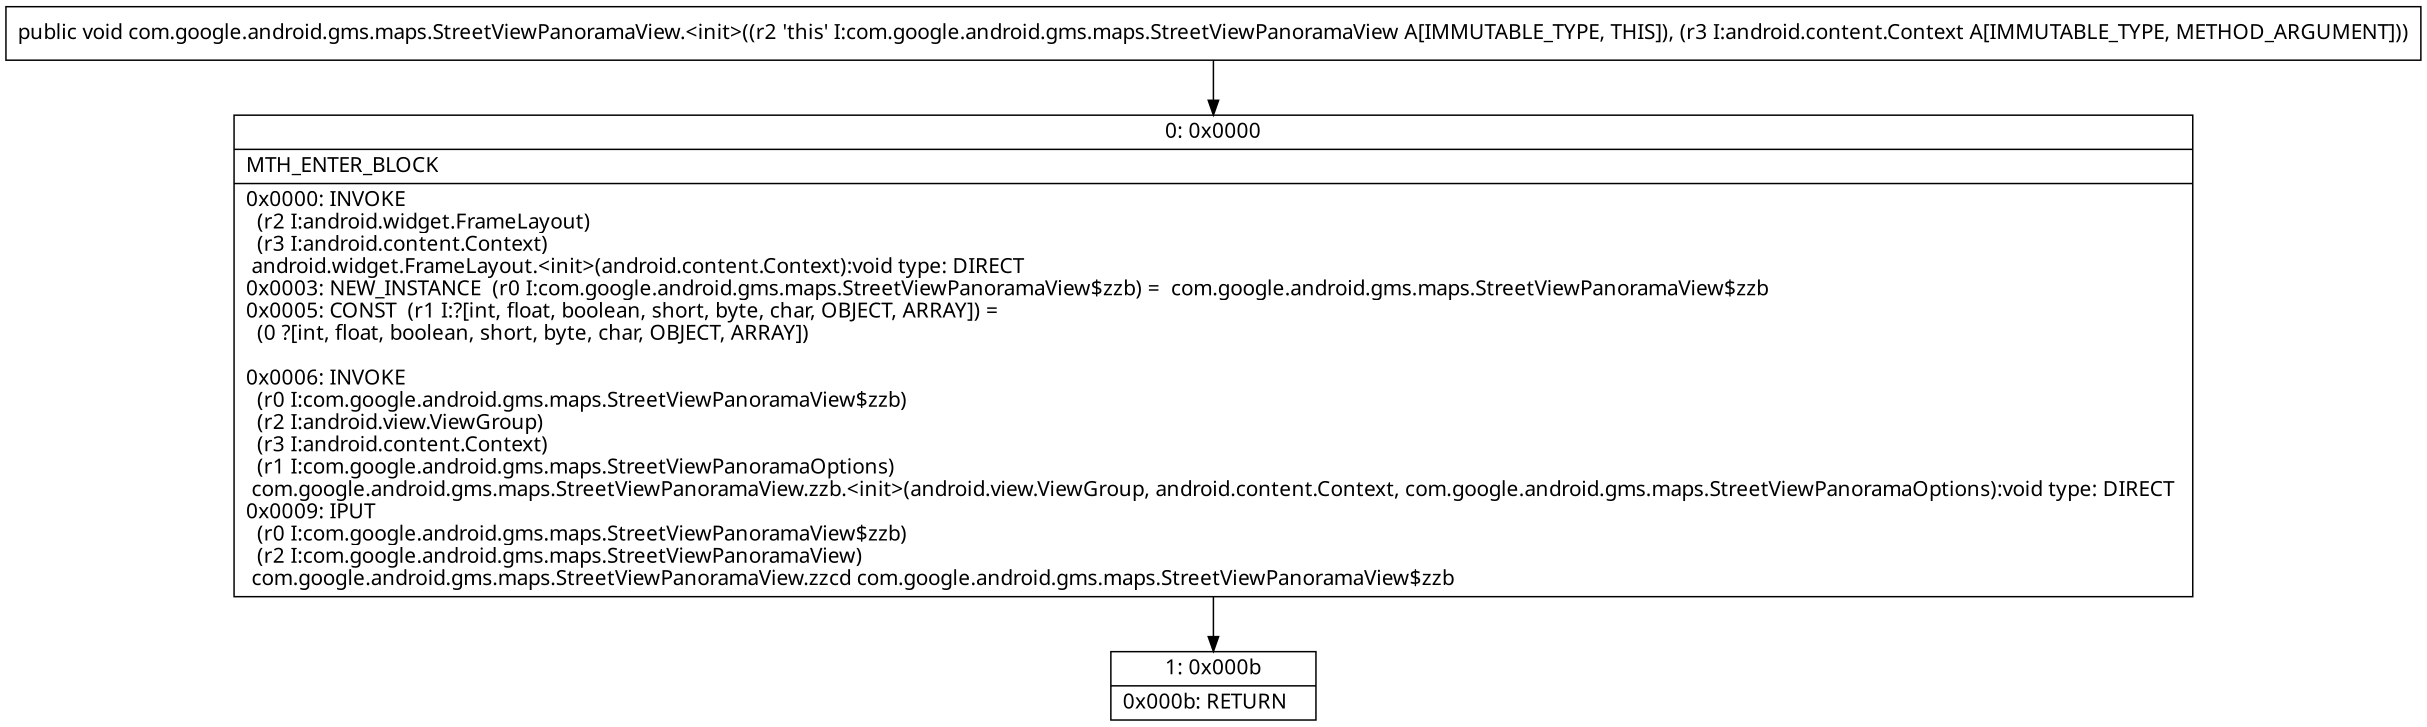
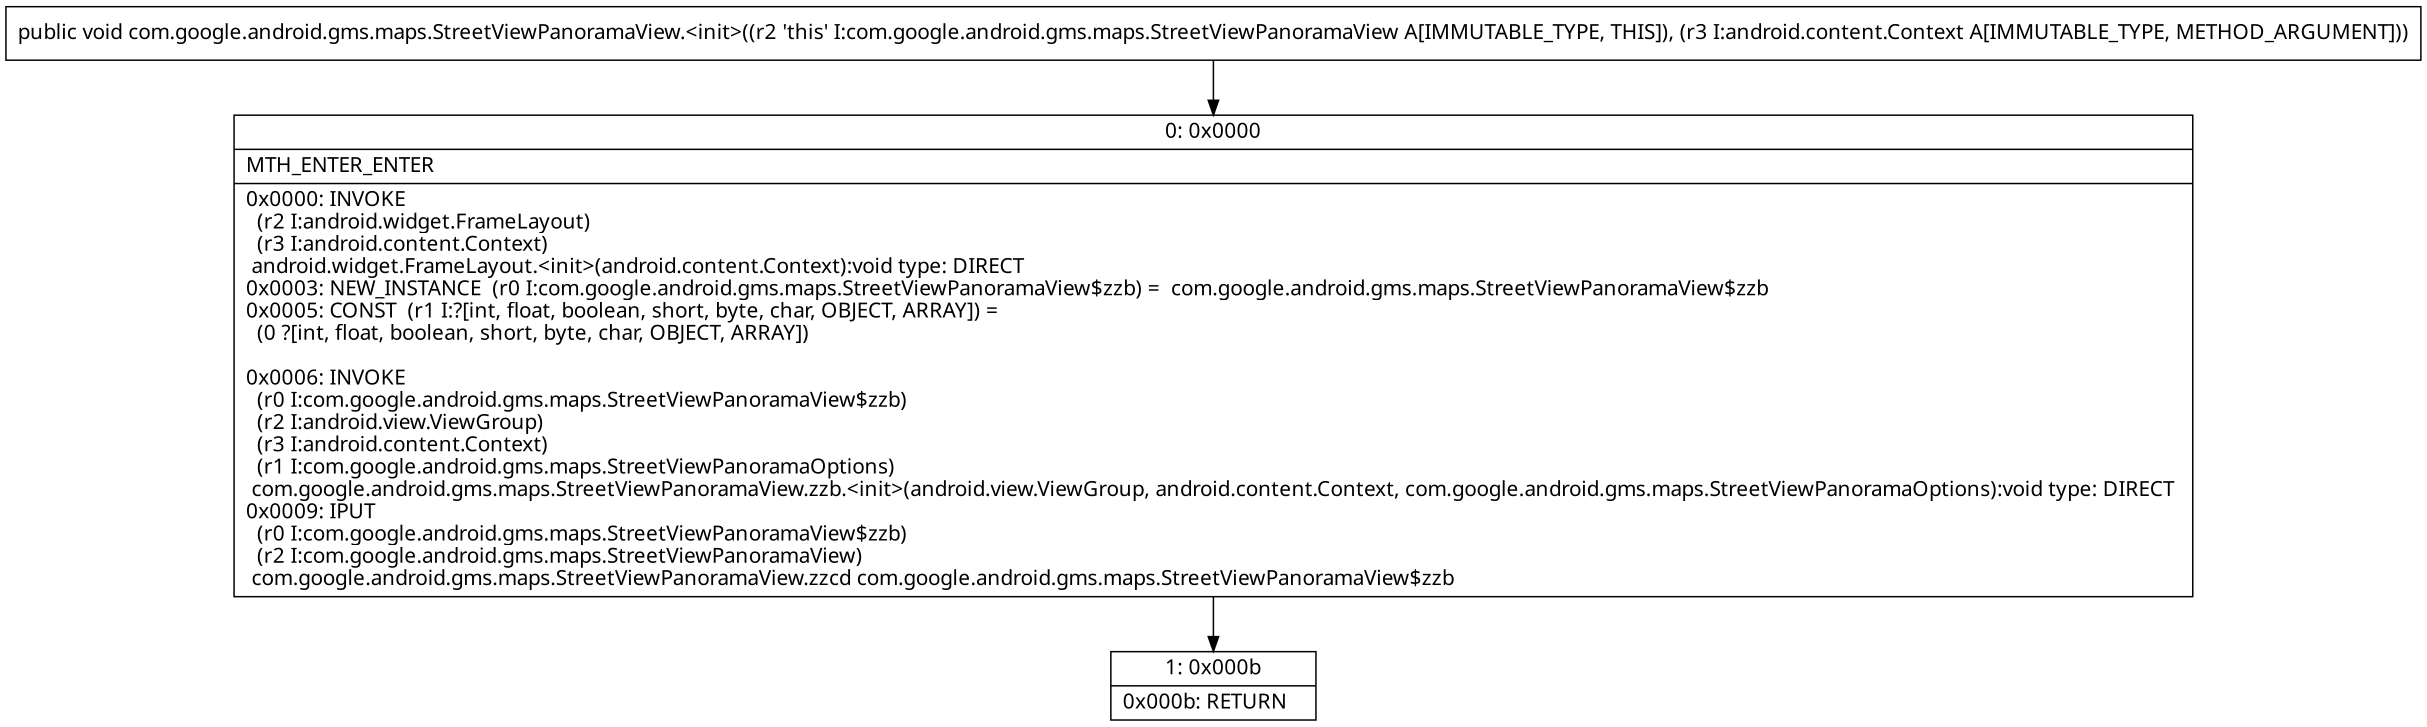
node "0: 0x0000": text "MTH_ENTER_BLOCK" -> "MTH_ENTER_ENTER"
